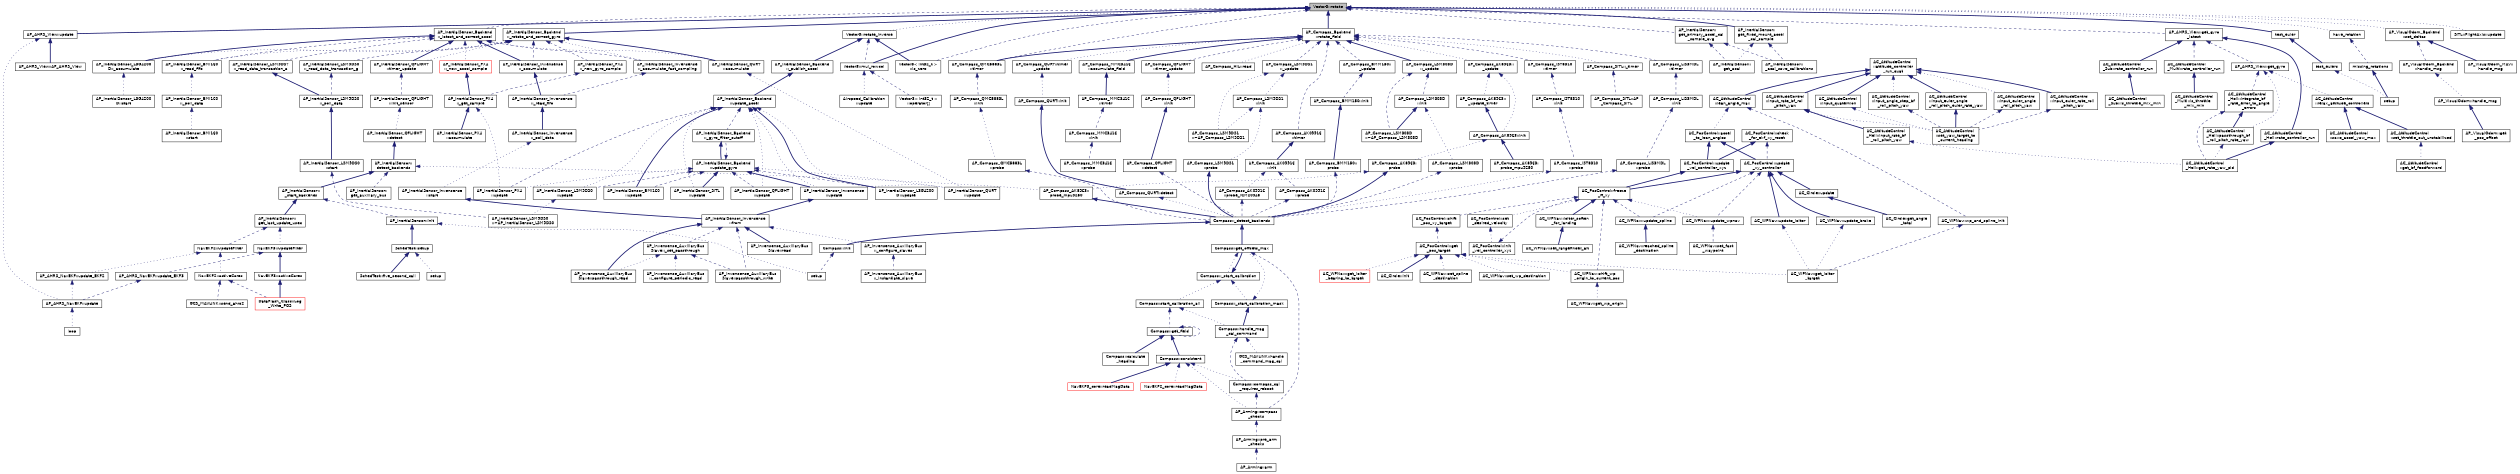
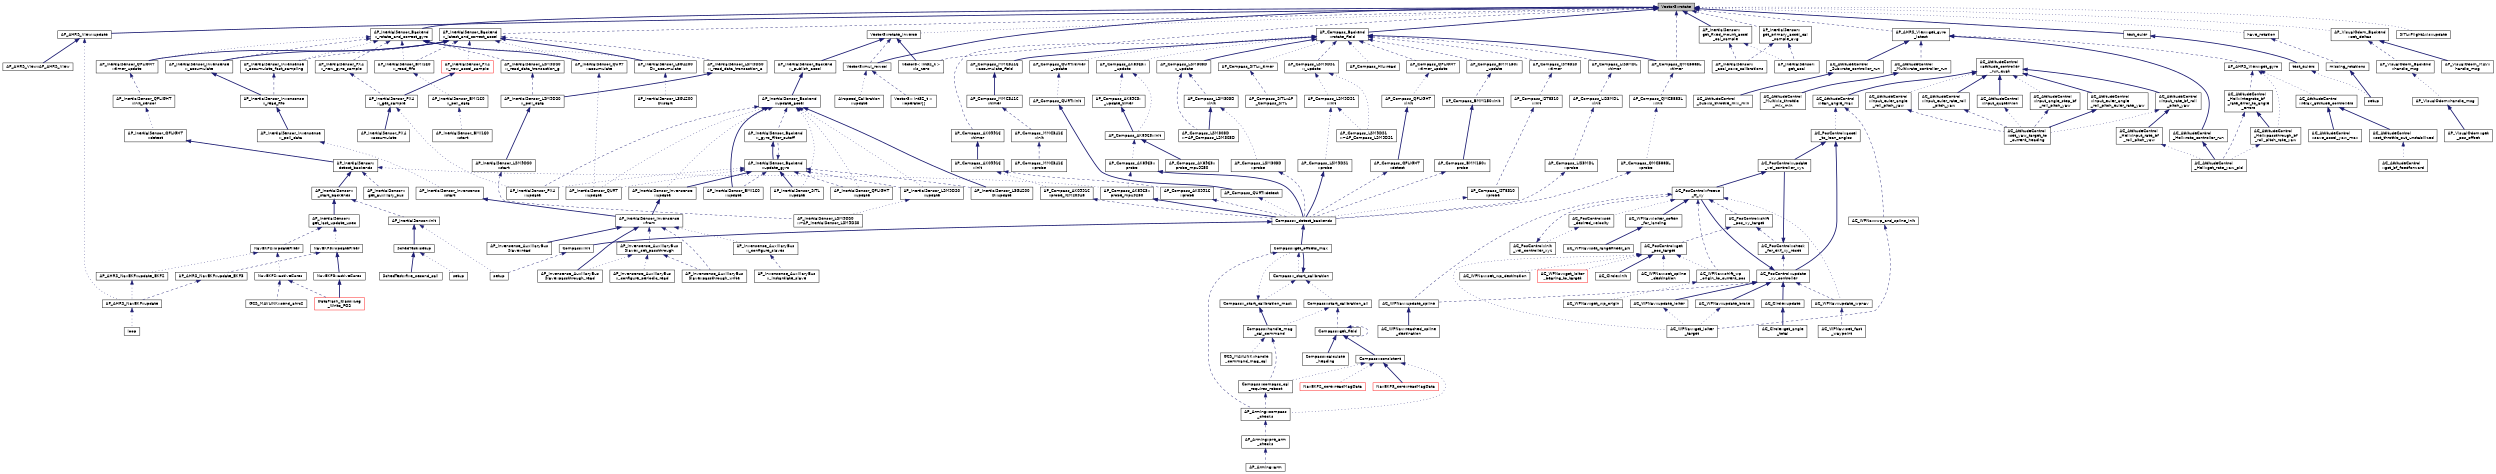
node "AP_InertialSensor_LSM9DS7 ::_read_data_transaction_a": label "AP_InertialSensor_LSM9DS7 ::_read_data_transaction_a" -> "AP_InertialSensor_LSM9DS0 ::_read_data_transaction_a"
edge "AC_PosControl::check _for_ekf_xy_reset" -> "AC_PosControl::shift _pos_xy_target": added
